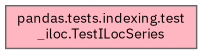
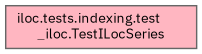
node "pandas.tests.indexing.test _iloc.TestILocSeries": label "pandas.tests.indexing.test _iloc.TestILocSeries" -> "iloc.tests.indexing.test _iloc.TestILocSeries"
